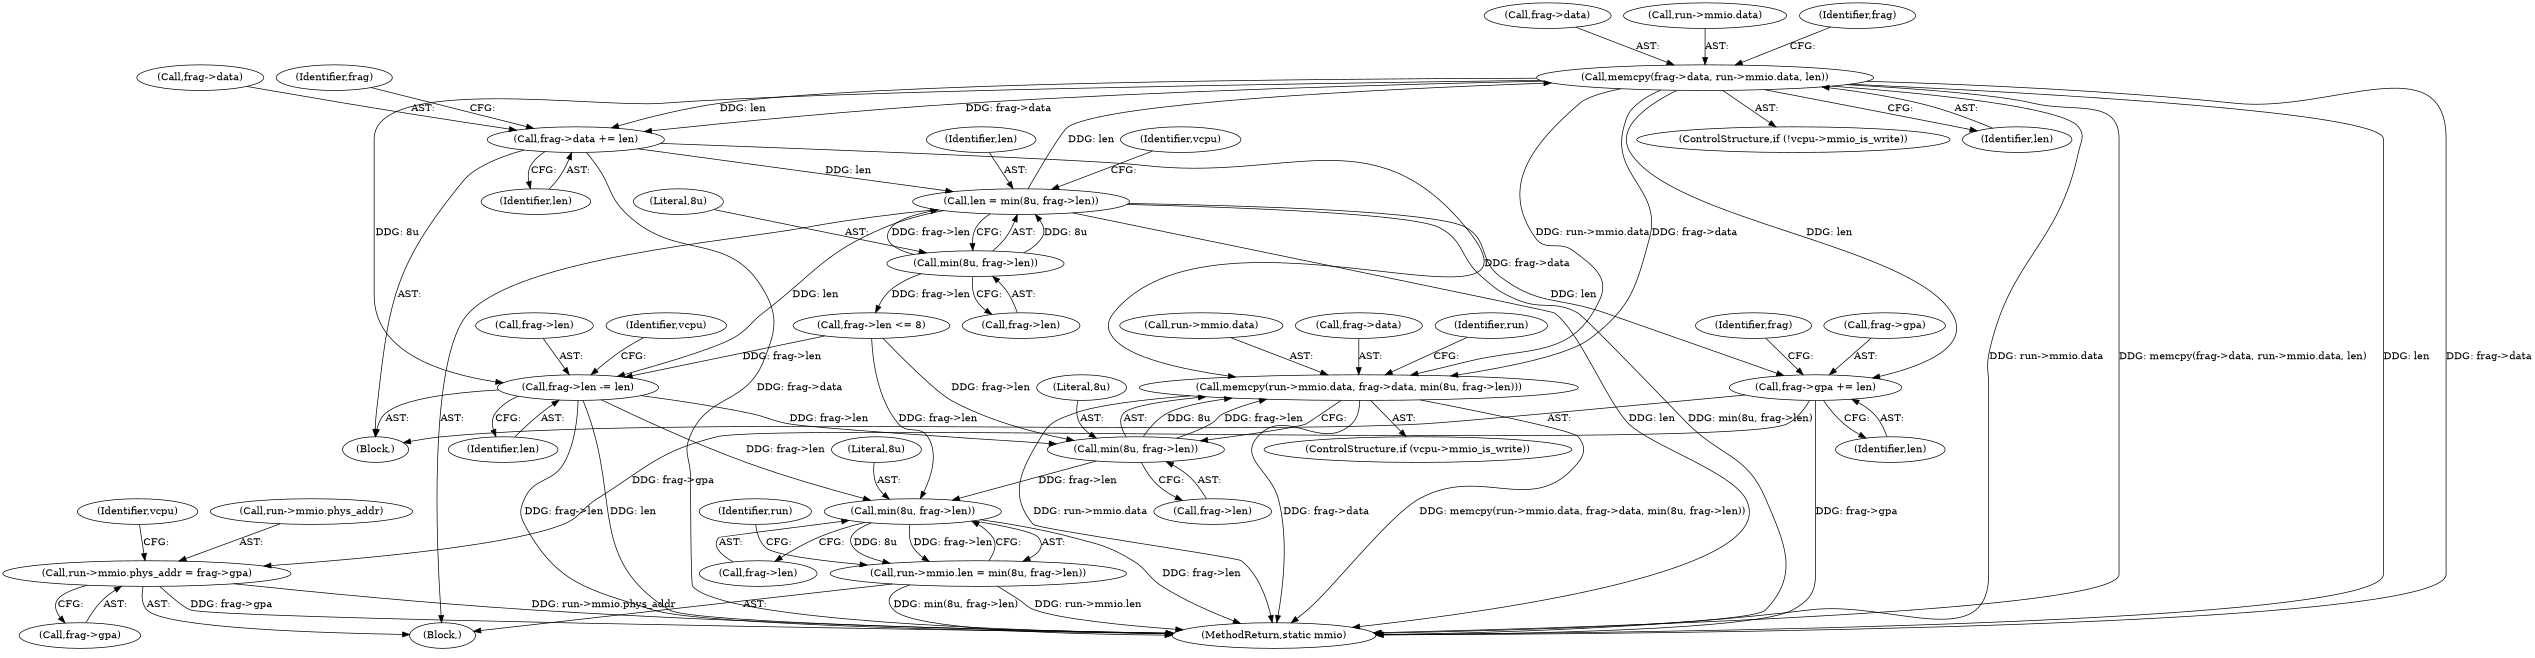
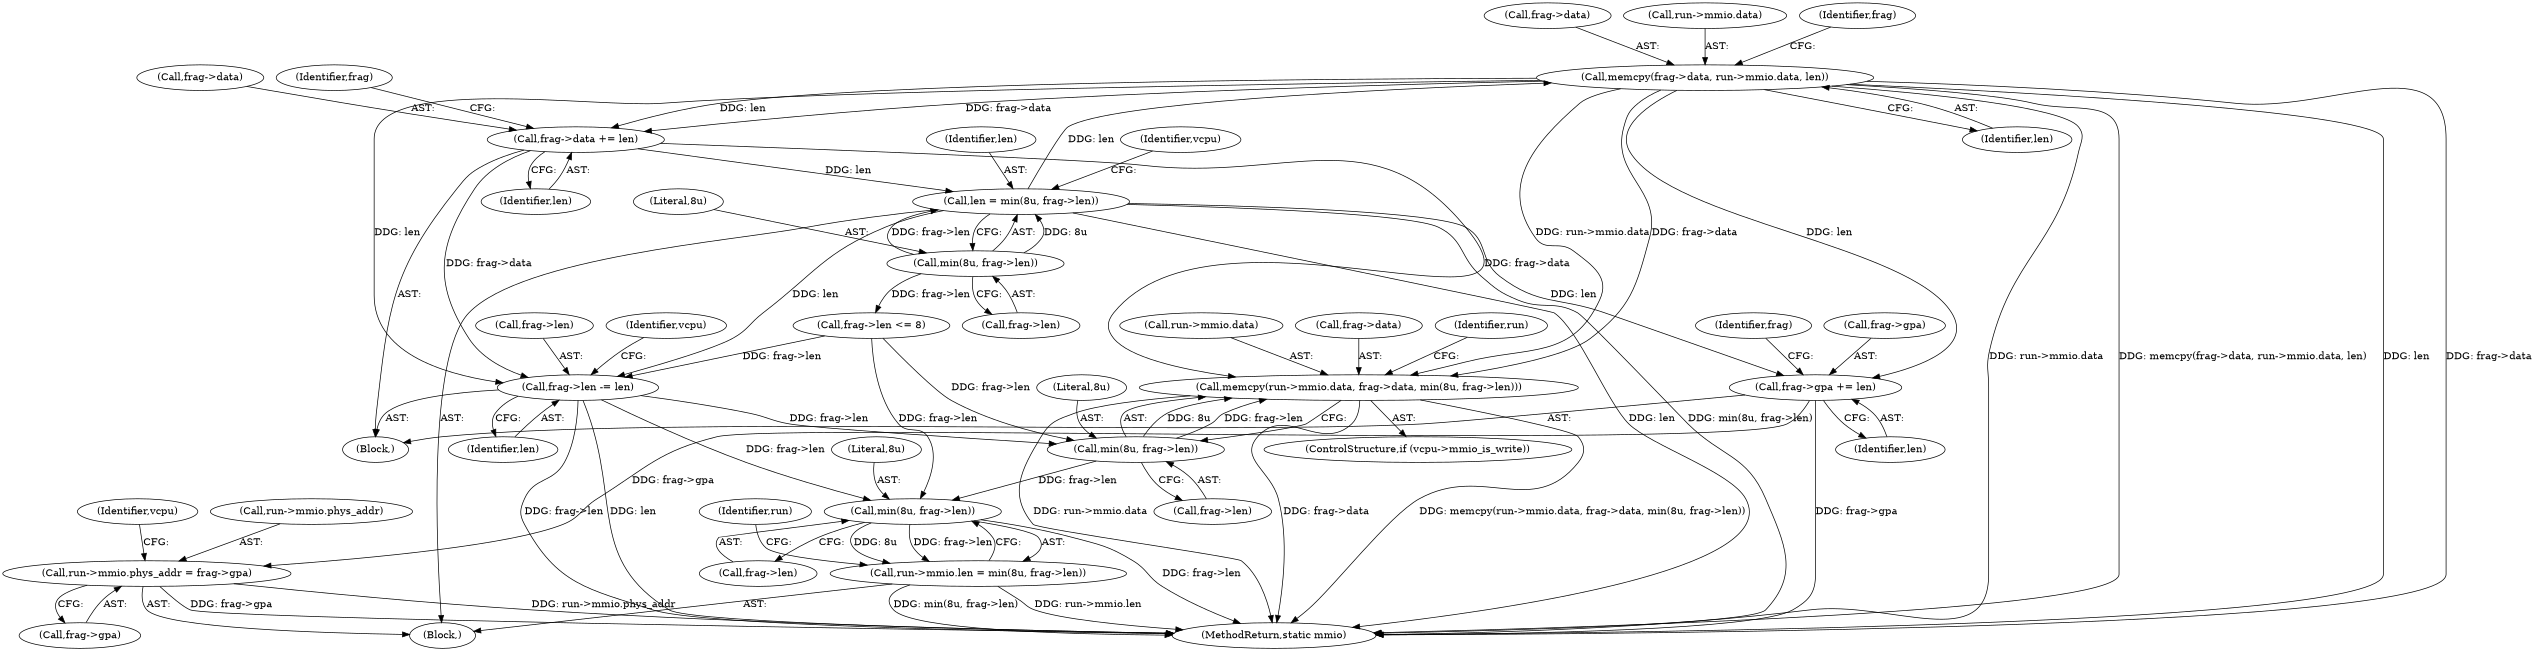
node "(ControlStructure,if (!vcpu->mmio_is_write))": removed
edge "(Call,memcpy(frag->data, run->mmio.data, len))" -> "(Call,frag->len -= len)": label "DDG: 8u" -> "DDG: len"
edge "(Call,frag->data += len)" -> "(MethodReturn,static mmio)": now "(Call,frag->data += len)" -> "(Call,frag->len -= len)"
